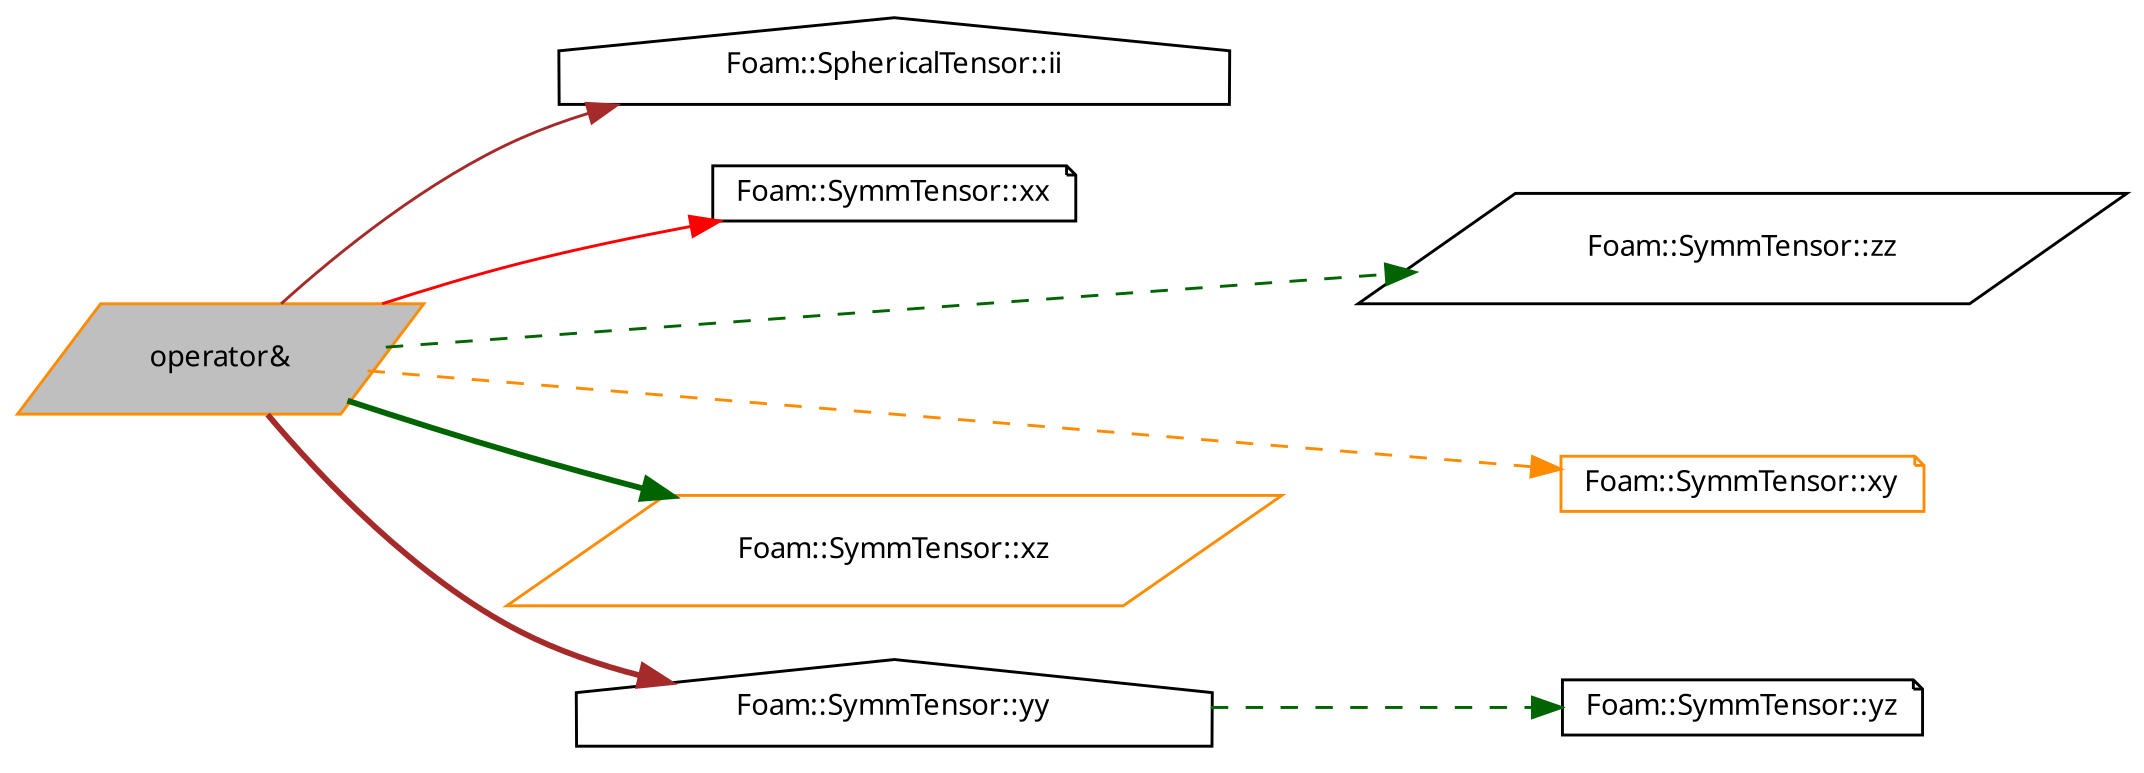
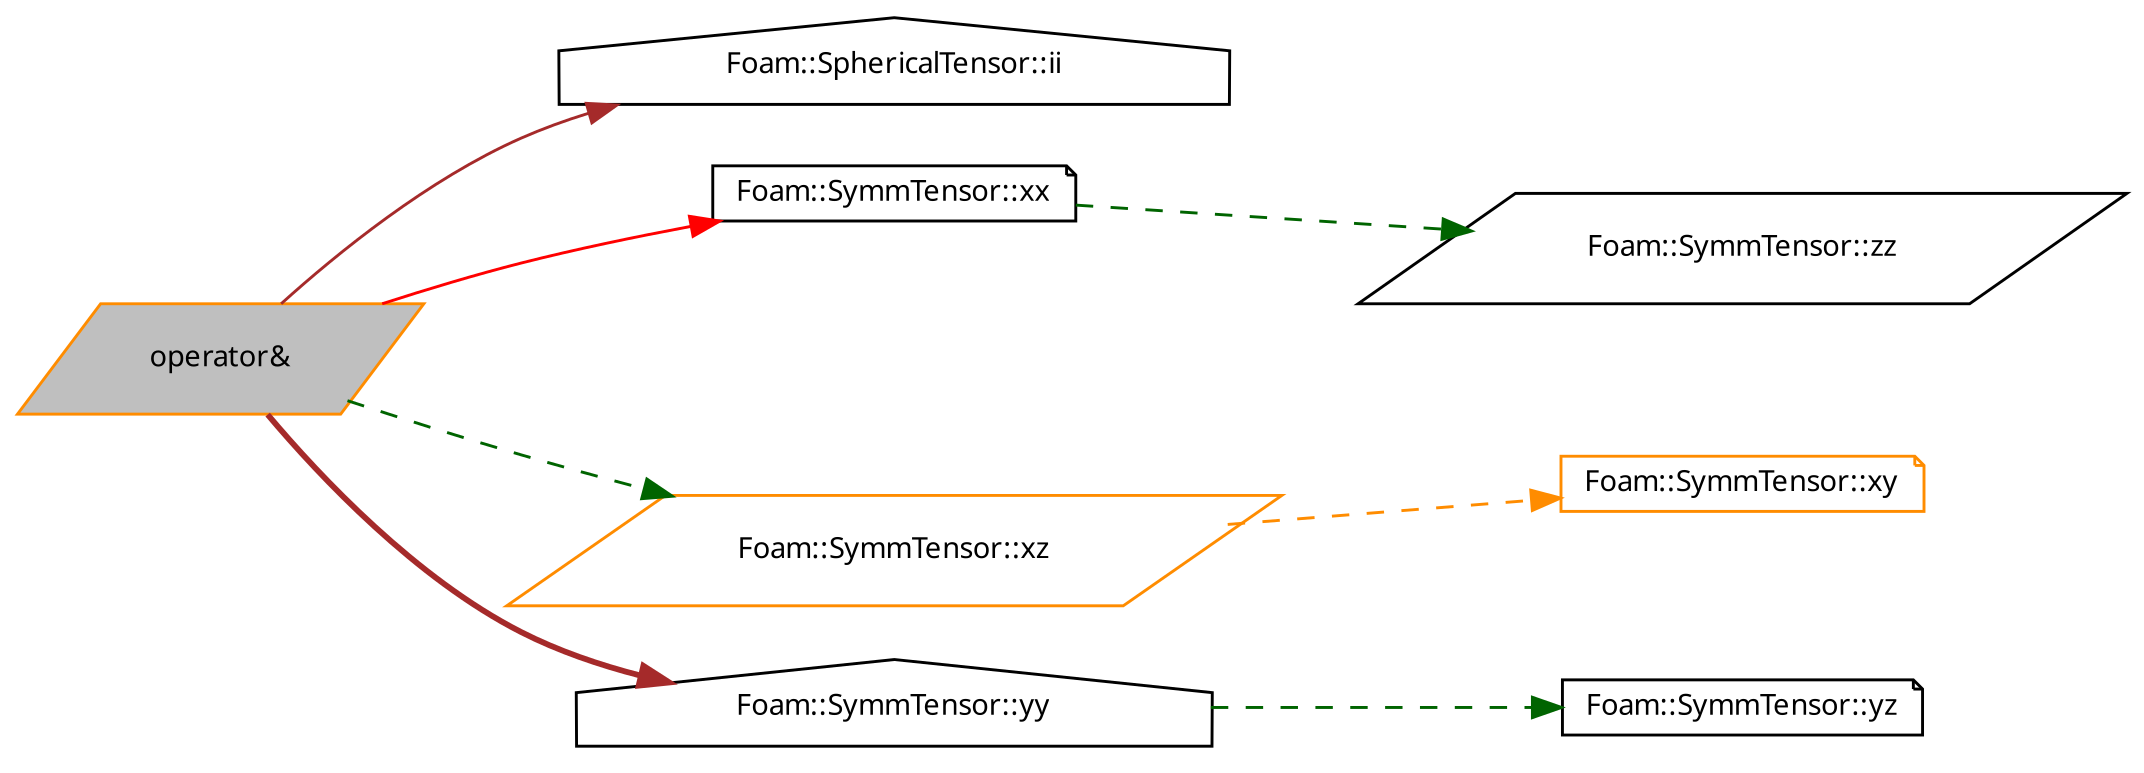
edge "operator&" -> "Foam::SymmTensor::zz": now "Foam::SymmTensor::xx" -> "Foam::SymmTensor::zz"
edge "operator&" -> "Foam::SymmTensor::xy": now "Foam::SymmTensor::xz" -> "Foam::SymmTensor::xy"
edge "operator&" -> "Foam::SymmTensor::xz": style bold -> dashed
